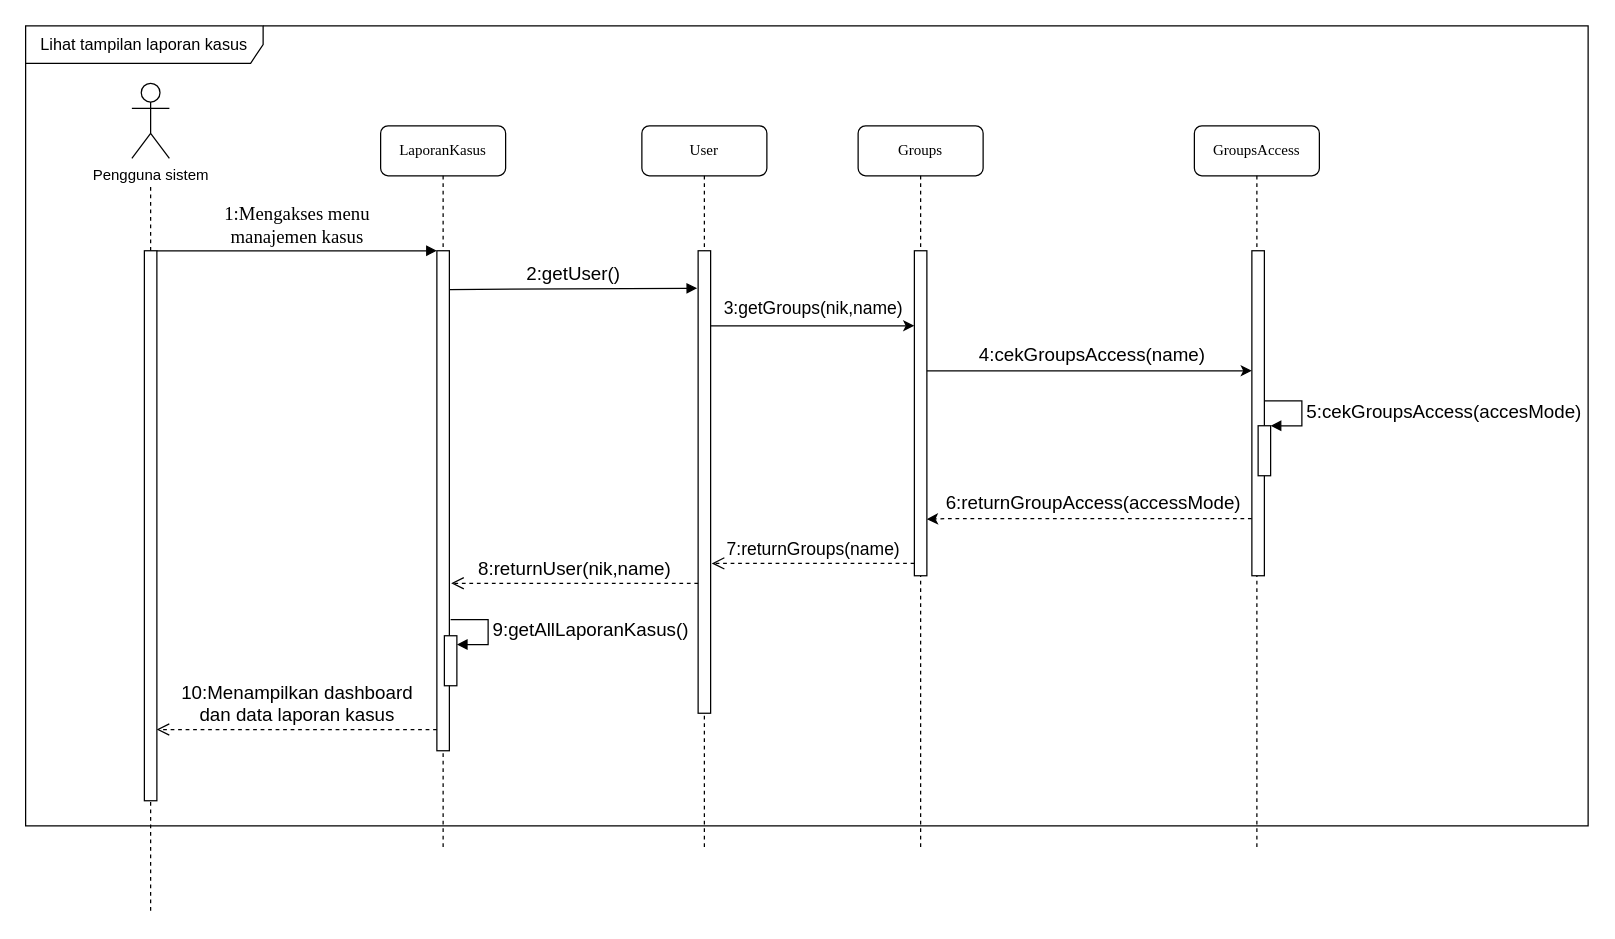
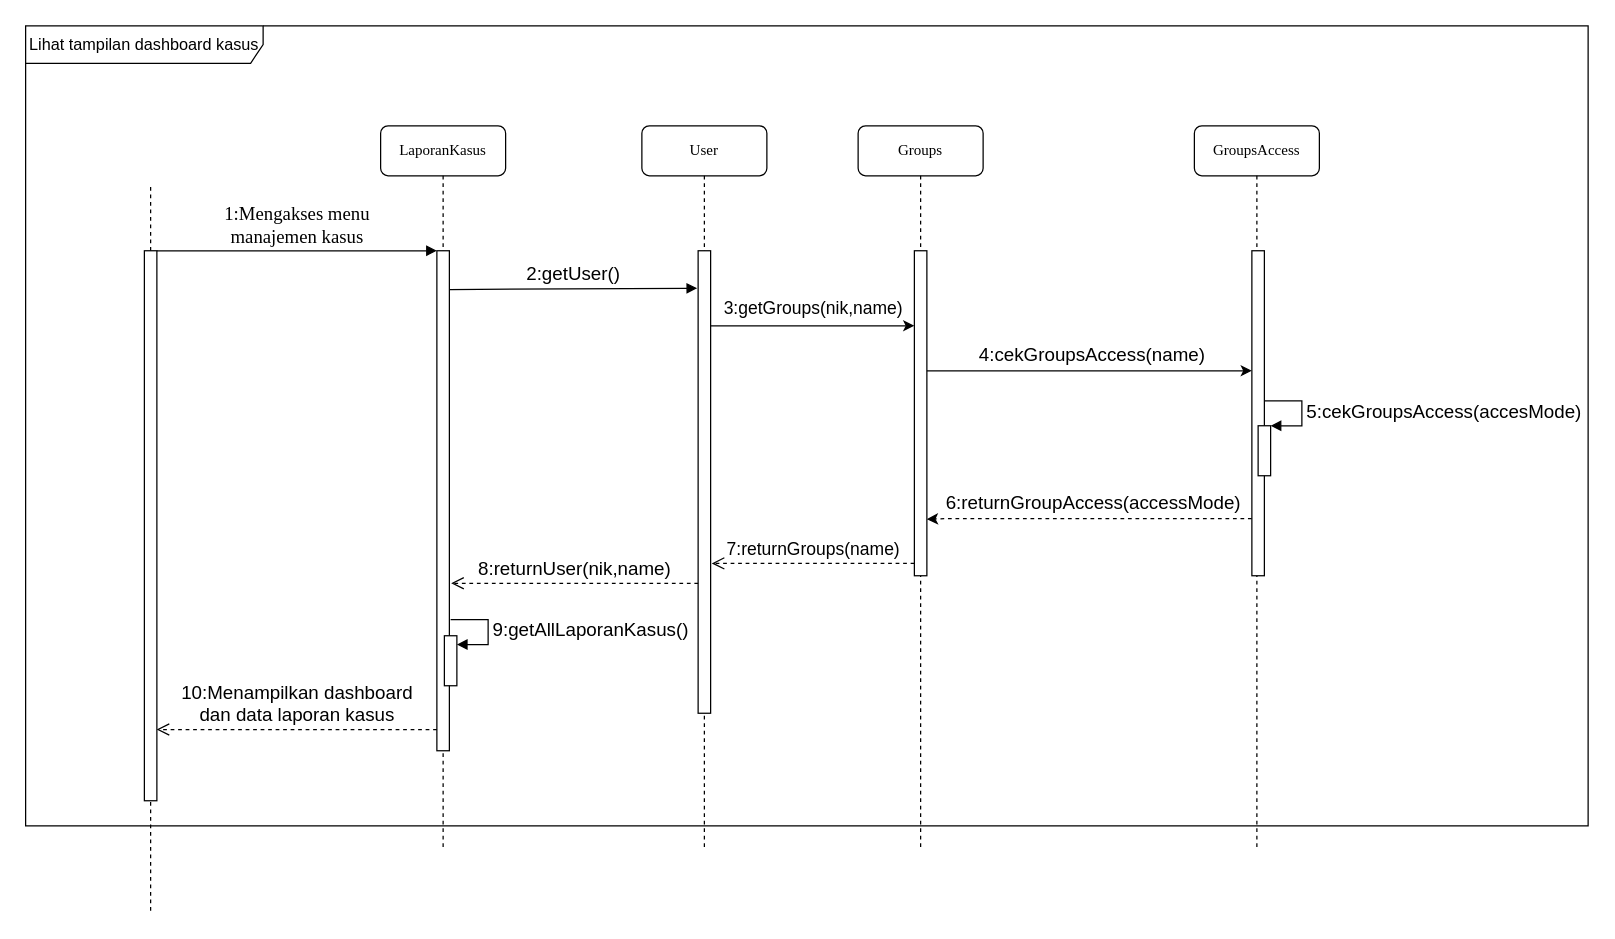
node "Lihat tampilan laporan kasus": label "Lihat tampilan laporan kasus" -> "Lihat tampilan dashboard kasus"
node "Pengguna sistem": removed
